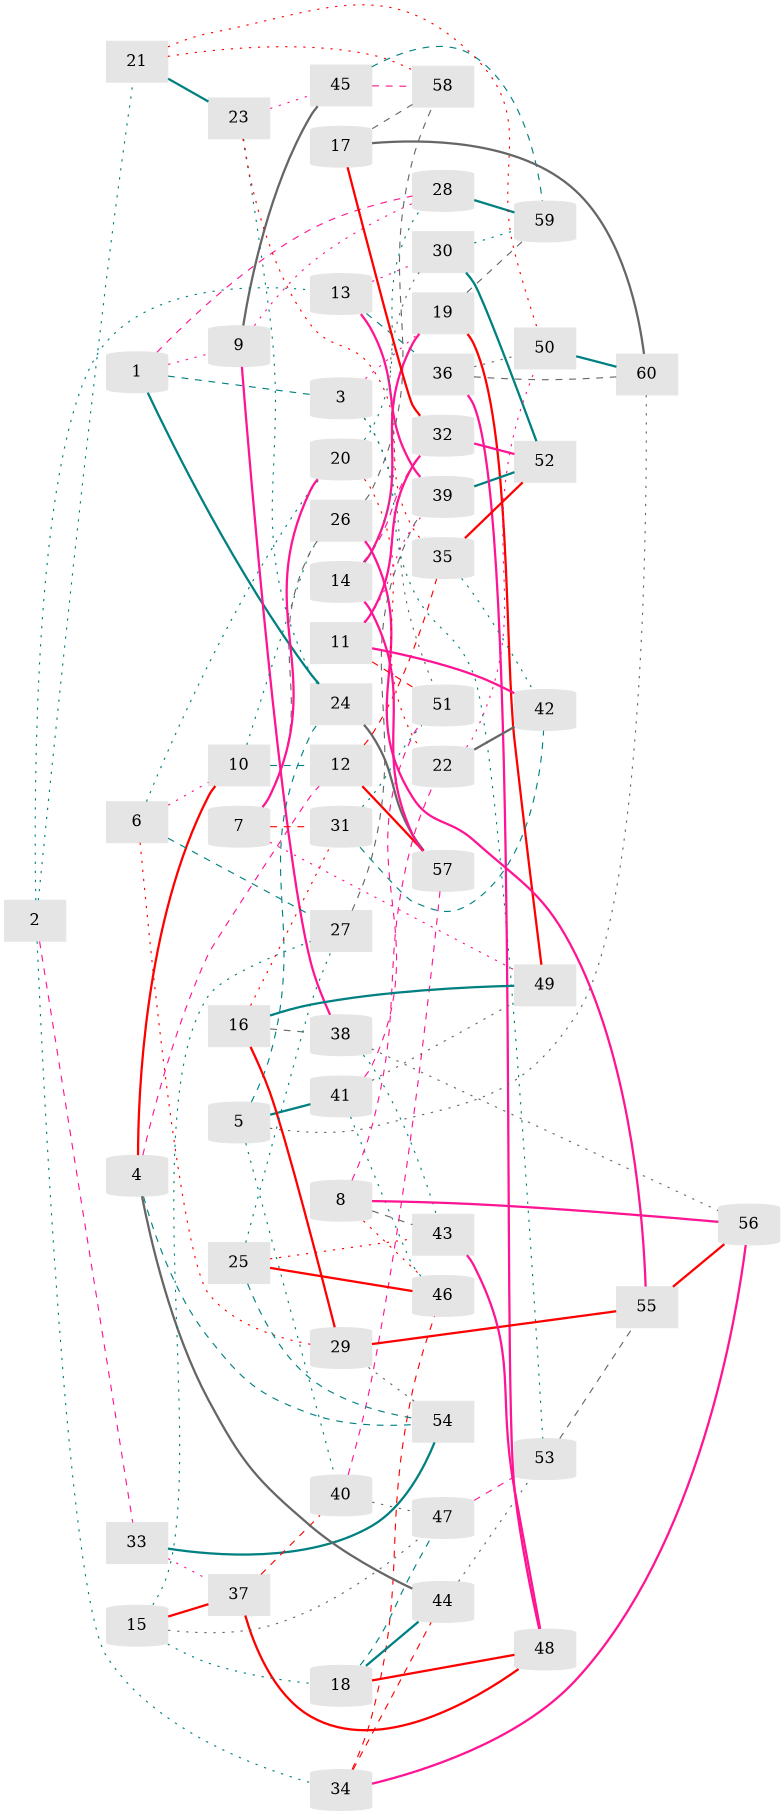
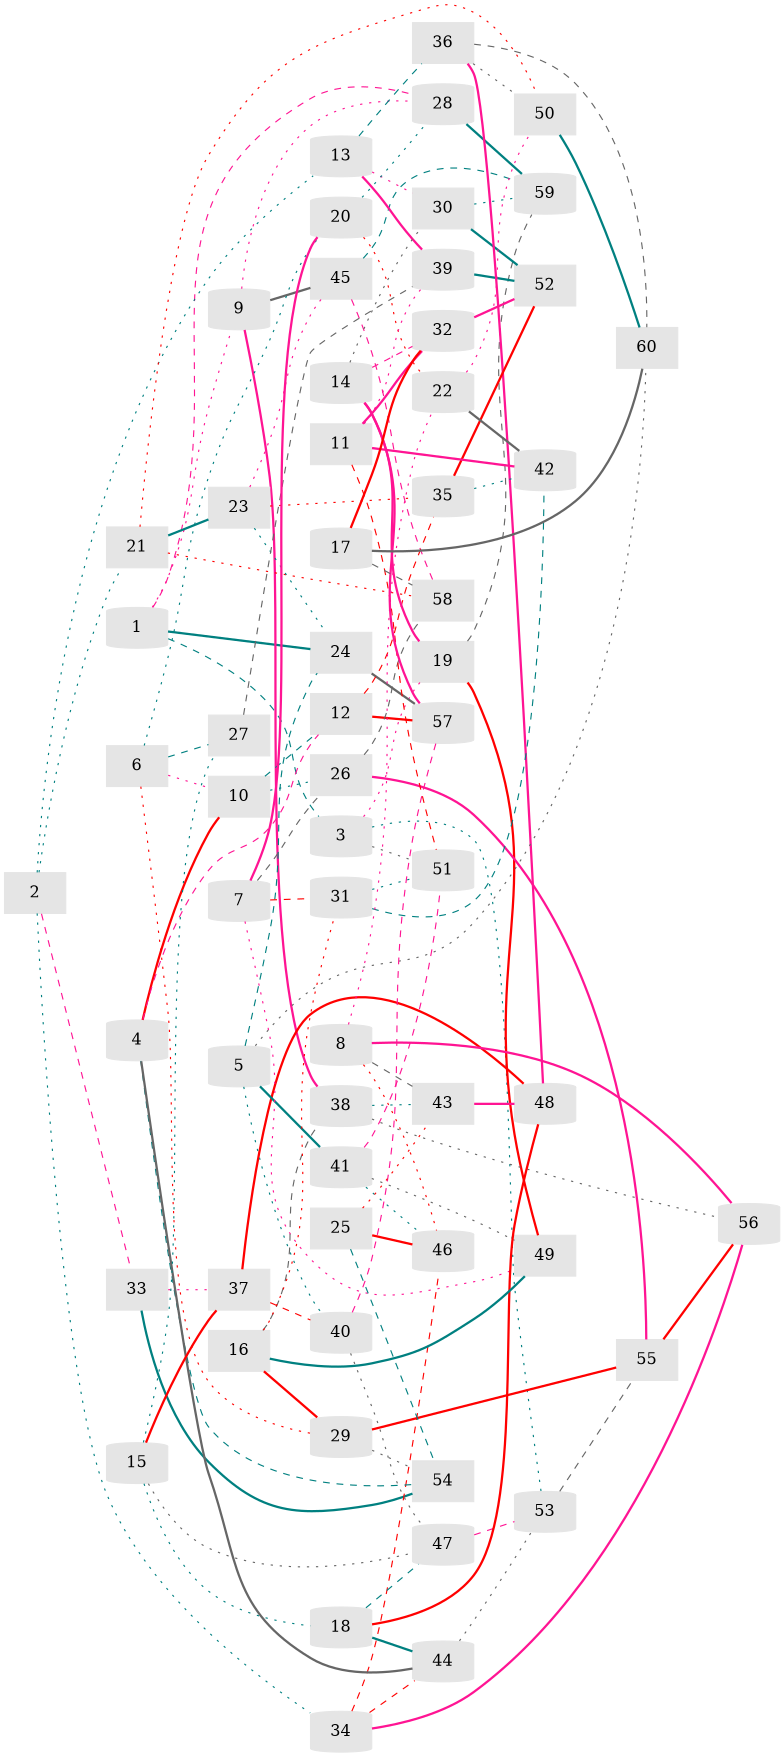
edge "22" -- "8": style dashed -> dotted
edge "27" -- "25": removed
